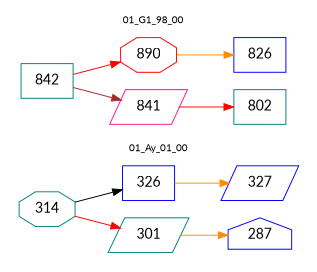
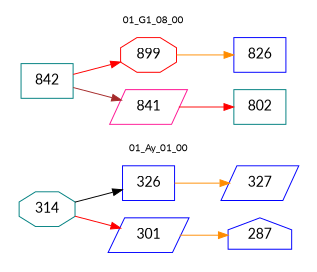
cluster "01_G1_98_00": label "01_G1_98_00" -> "01_G1_08_00"
node "890": label "890" -> "899"
node "301": color teal -> blue
